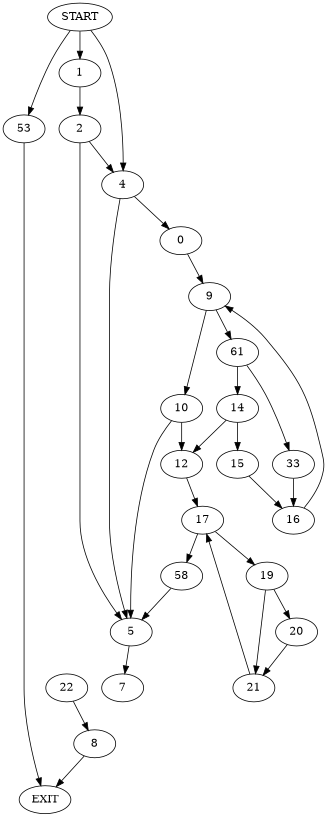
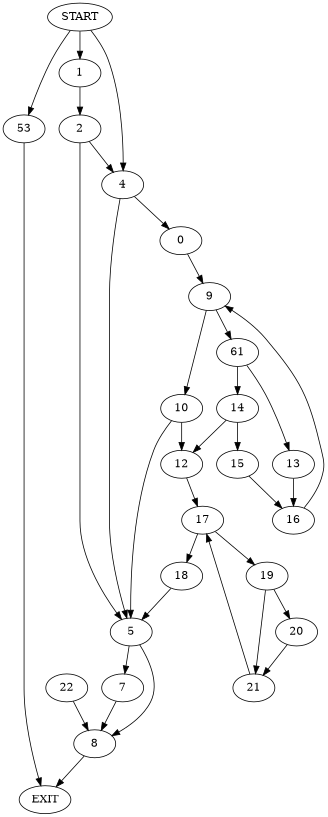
node "33": label "33" -> "13"
node "58": label "58" -> "18"
edge "5" -> "8": added
edge "7" -> "8": added
